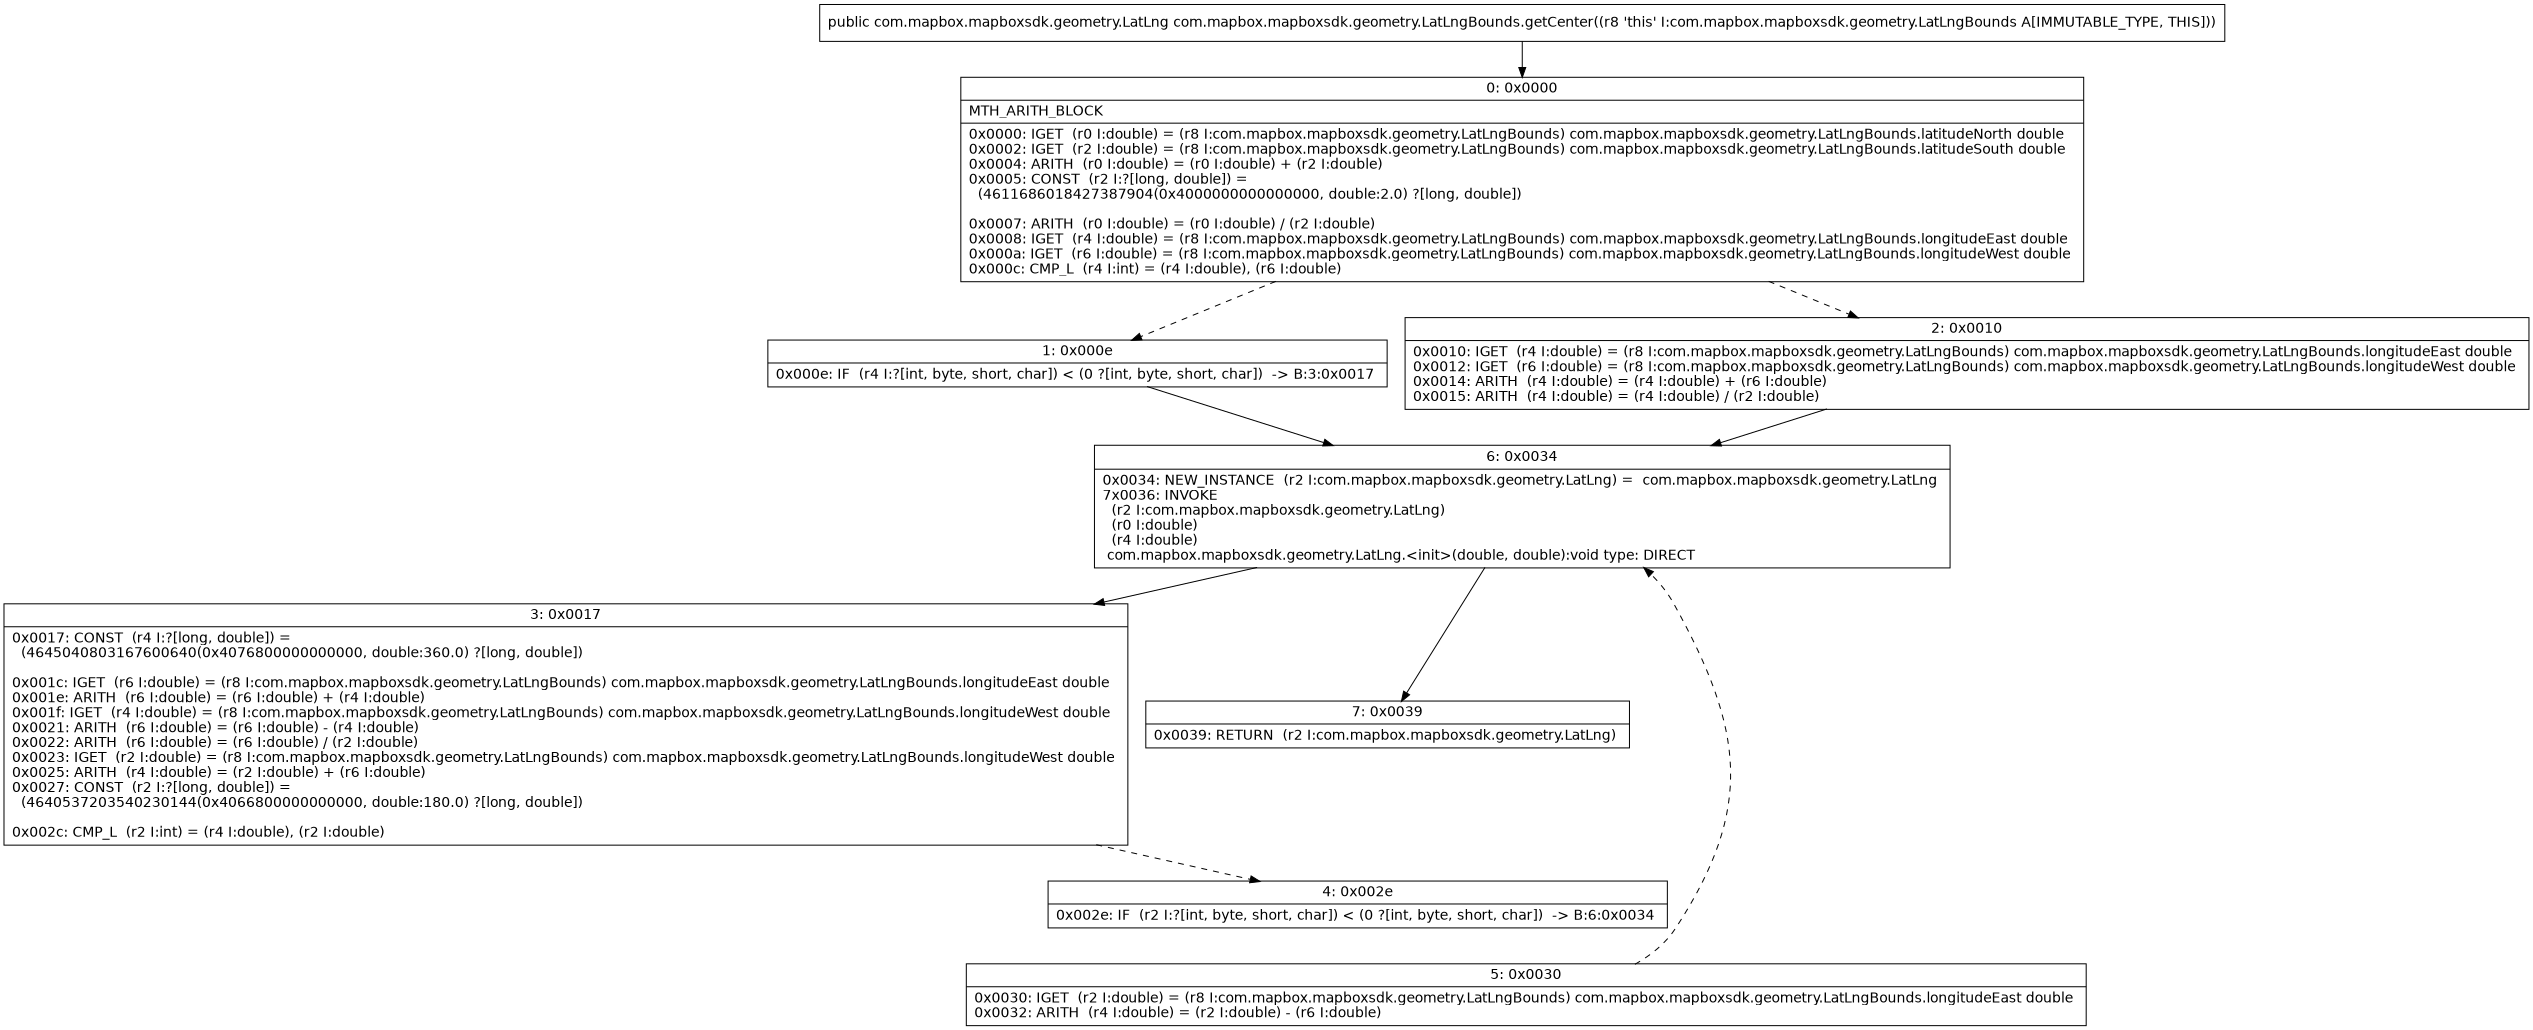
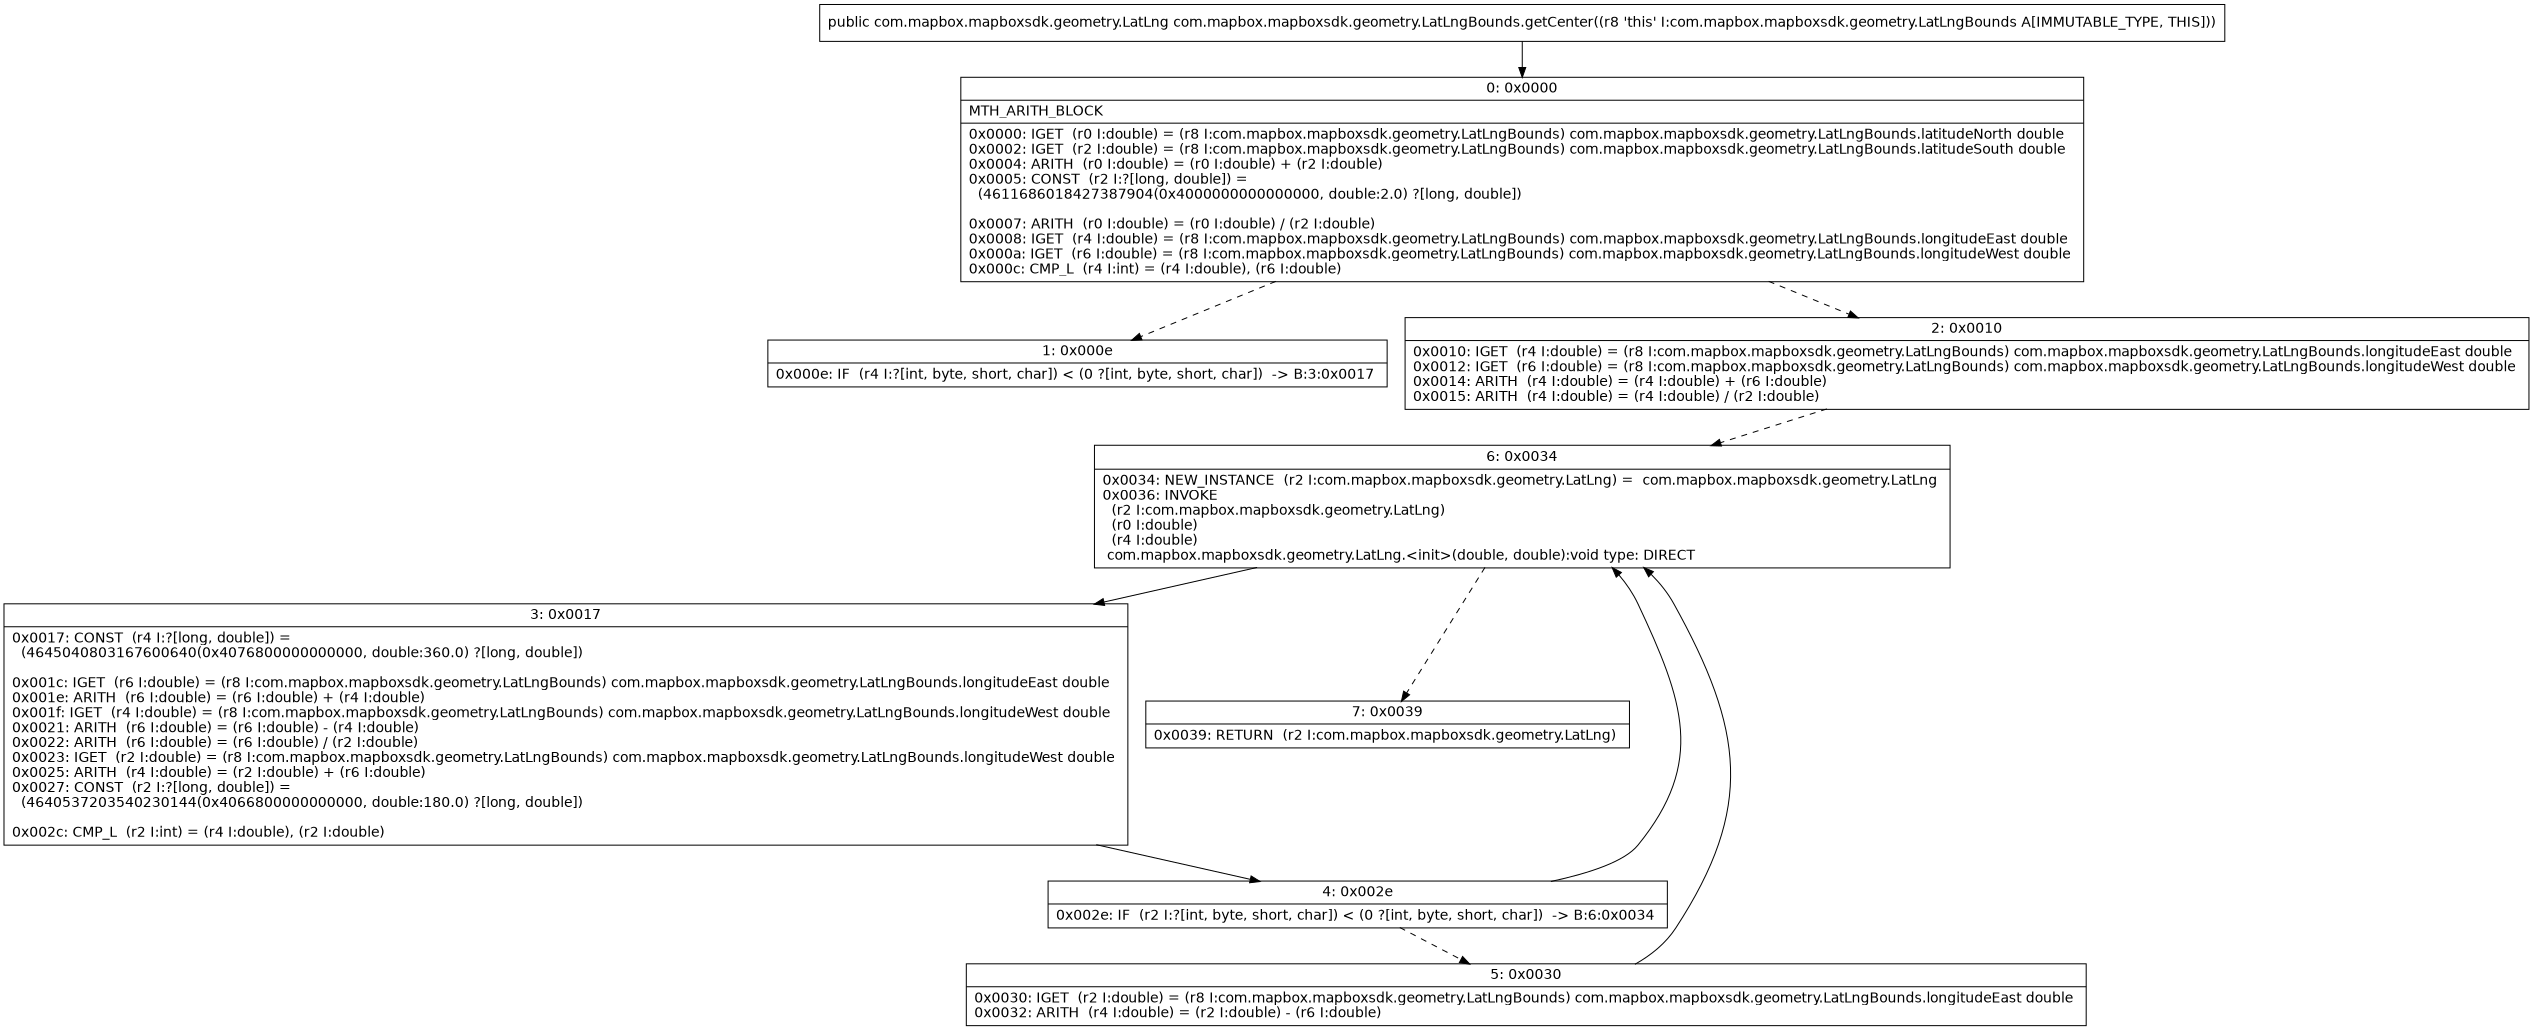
edge "1: 0x000e" -> "6: 0x0034": now "4: 0x002e" -> "6: 0x0034"
edge "2: 0x0010" -> "6: 0x0034": style solid -> dashed
node "6: 0x0034": text "7x0036: INVOKE" -> "0x0036: INVOKE"
edge "6: 0x0034" -> "7: 0x0039": style solid -> dashed
edge "5: 0x0030" -> "6: 0x0034": style dashed -> solid
edge "3: 0x0017" -> "4: 0x002e": style dashed -> solid
edge "4: 0x002e" -> "5: 0x0030": added
